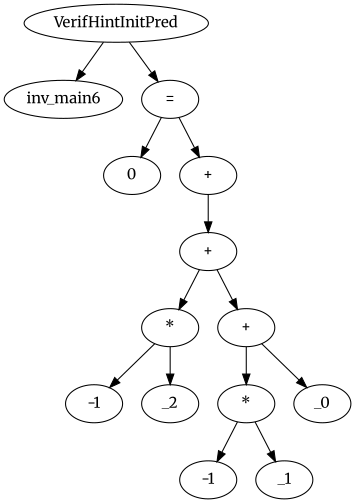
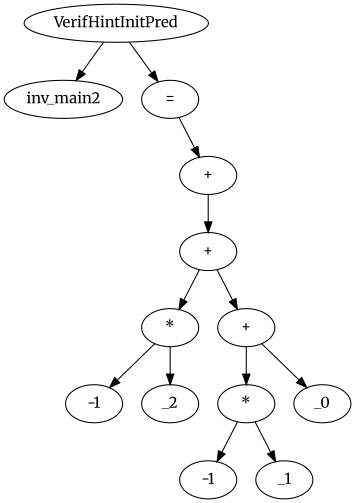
node "inv_main6": label "inv_main6" -> "inv_main2"
node "0": removed
